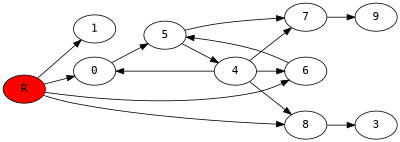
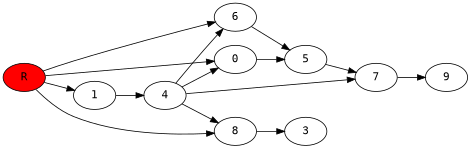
edge "5" -> "4": now "1" -> "4"
